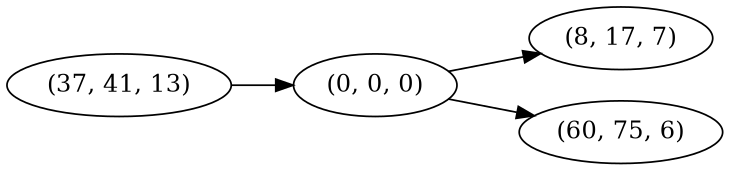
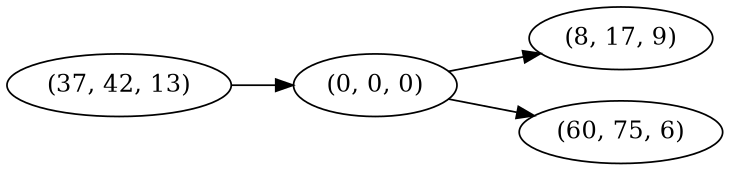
node "(8, 17, 7)": label "(8, 17, 7)" -> "(8, 17, 9)"
node "(37, 41, 13)": label "(37, 41, 13)" -> "(37, 42, 13)"
